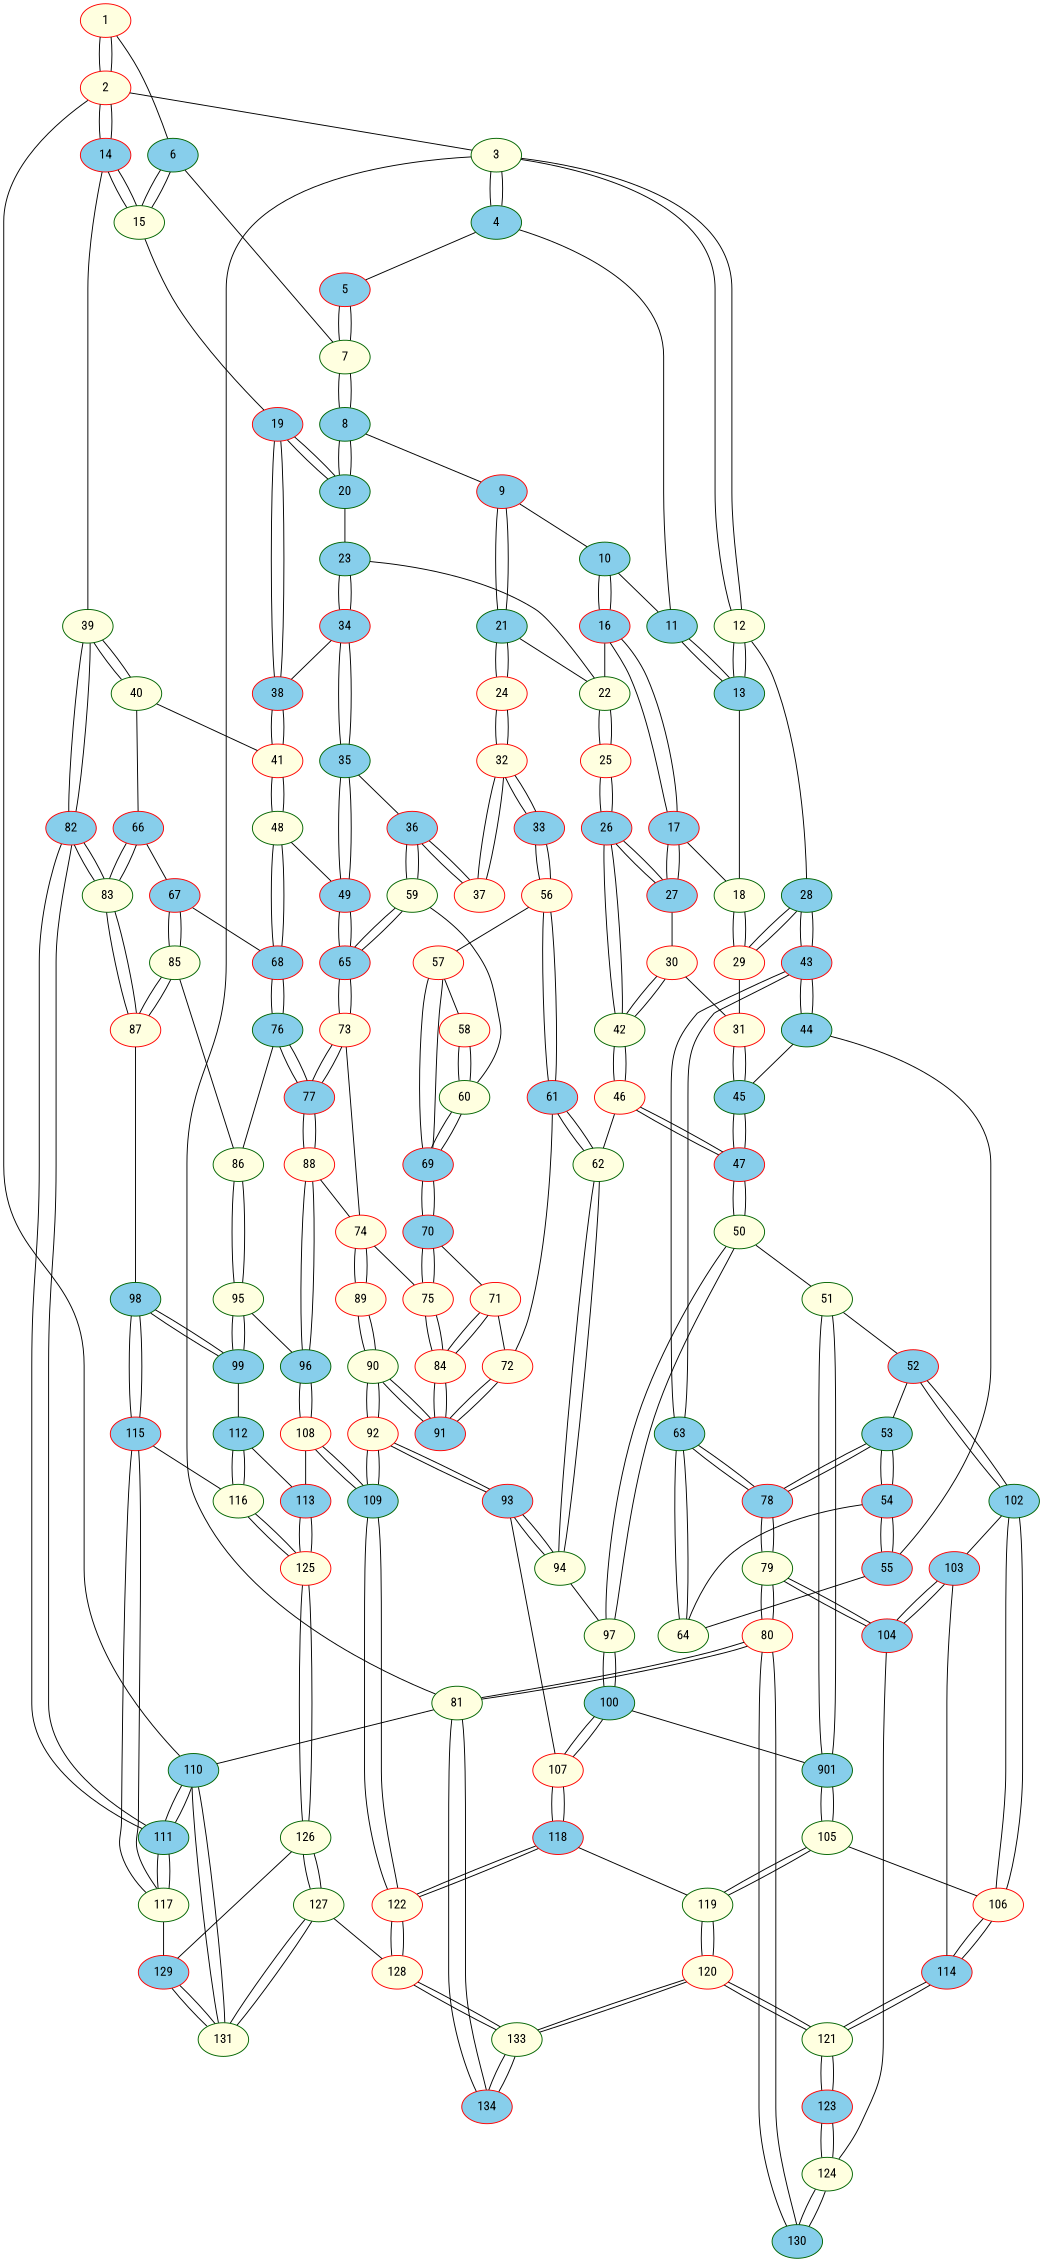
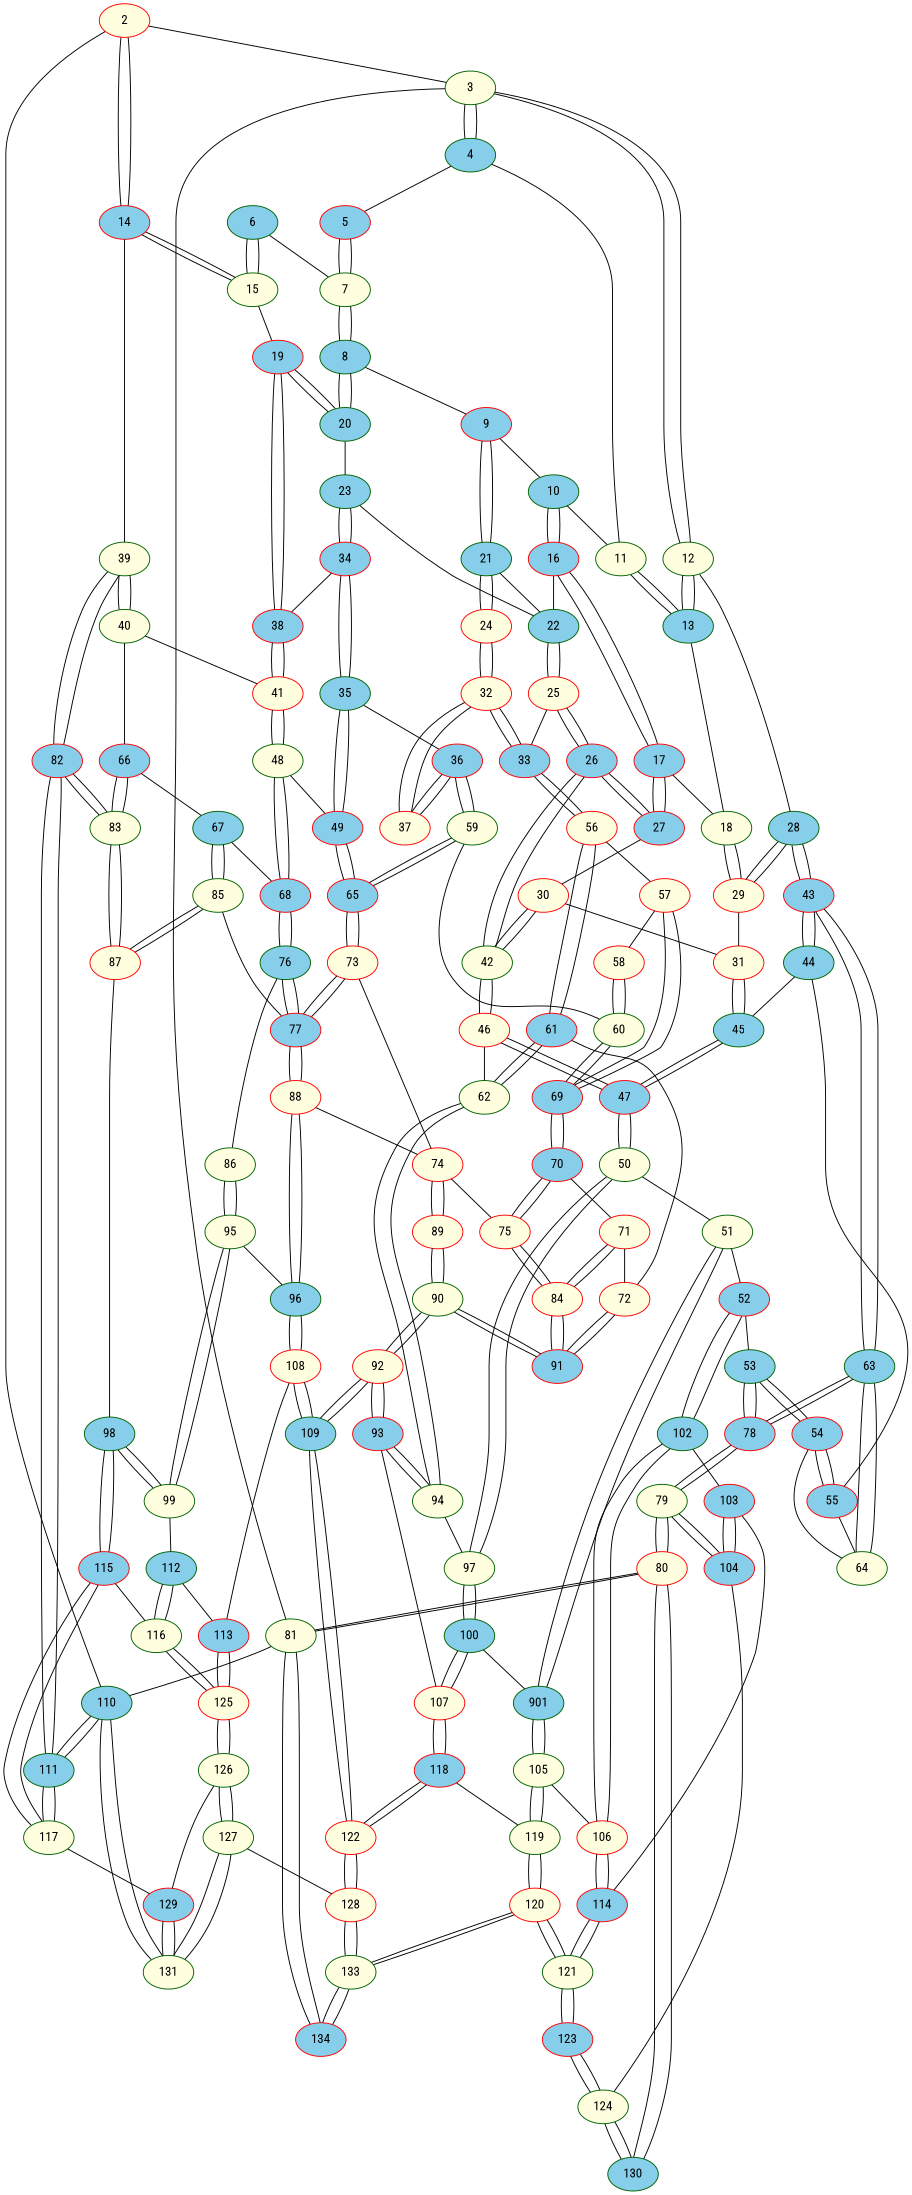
node "1": removed
node "11": fillcolor skyblue -> lightyellow
node "22": fillcolor lightyellow -> skyblue
edge "25" -- "33": added
node "67": color red -> darkgreen
edge "85" -- "86": now "85" -- "77"
node "99": fillcolor skyblue -> lightyellow
